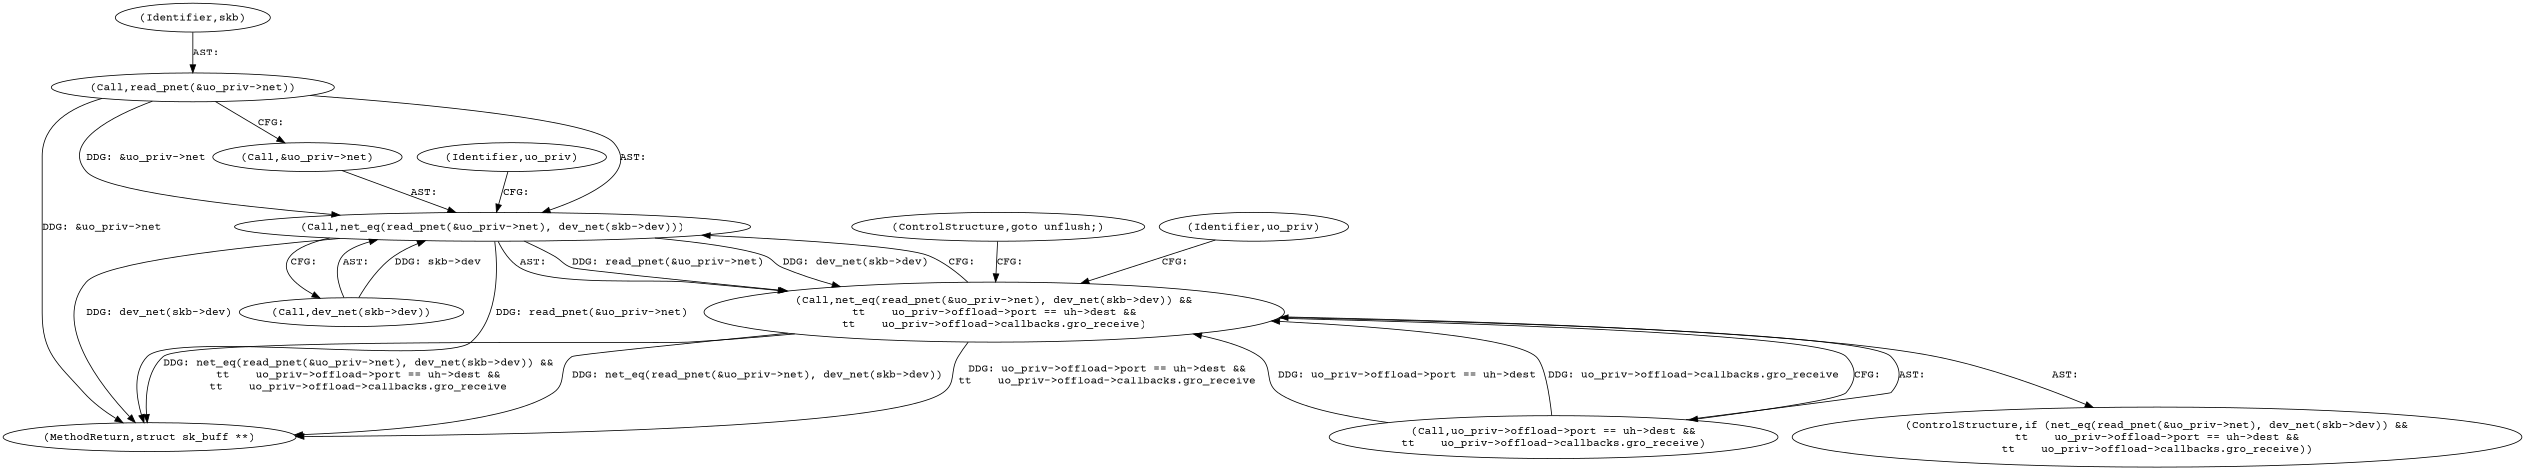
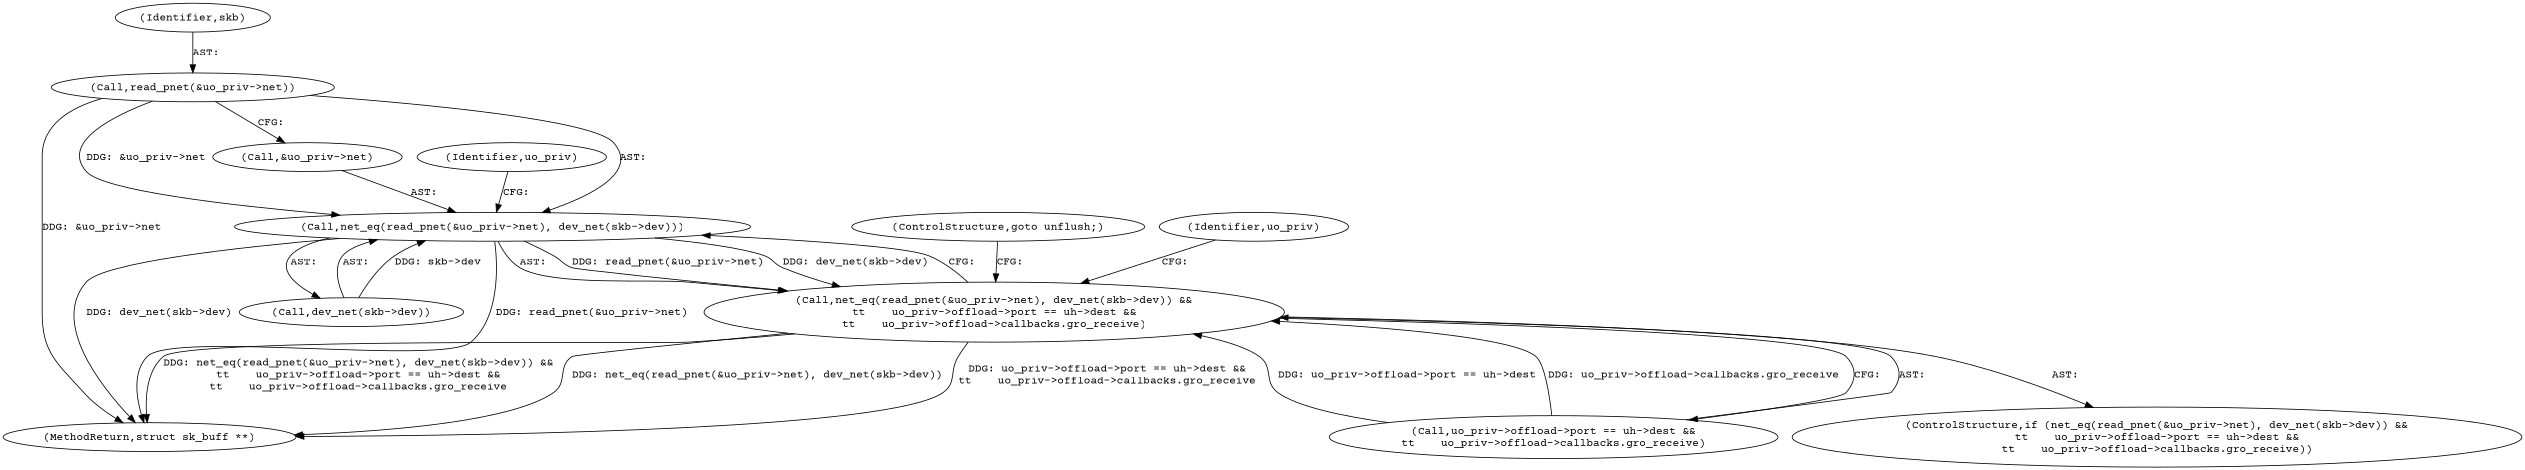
edge "(Call,net_eq(read_pnet(&uo_priv->net), dev_net(skb->dev)))" -> "(Call,dev_net(skb->dev))": label "CFG: " -> "AST: "
